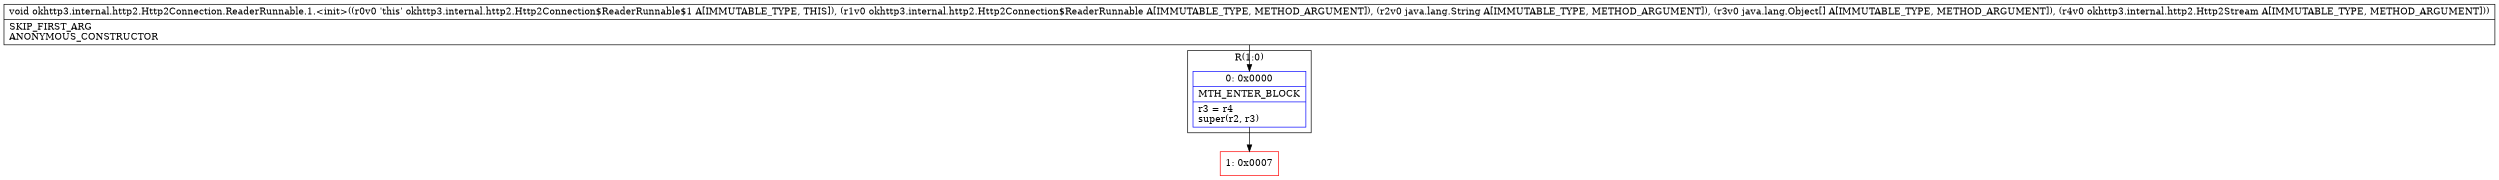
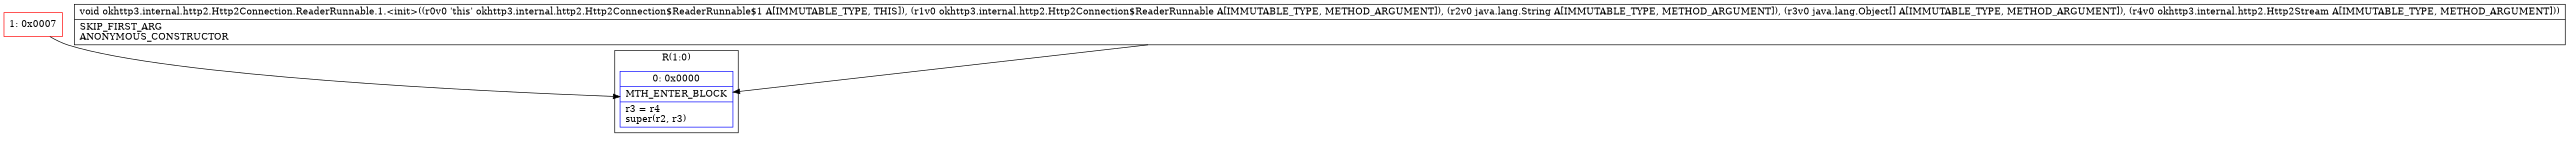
edge "0: 0x0000" -> "1: 0x0007": reversed
